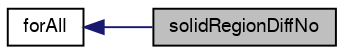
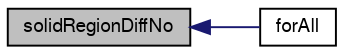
edge "solidRegionDiffNo" -> "forAll": reversed
